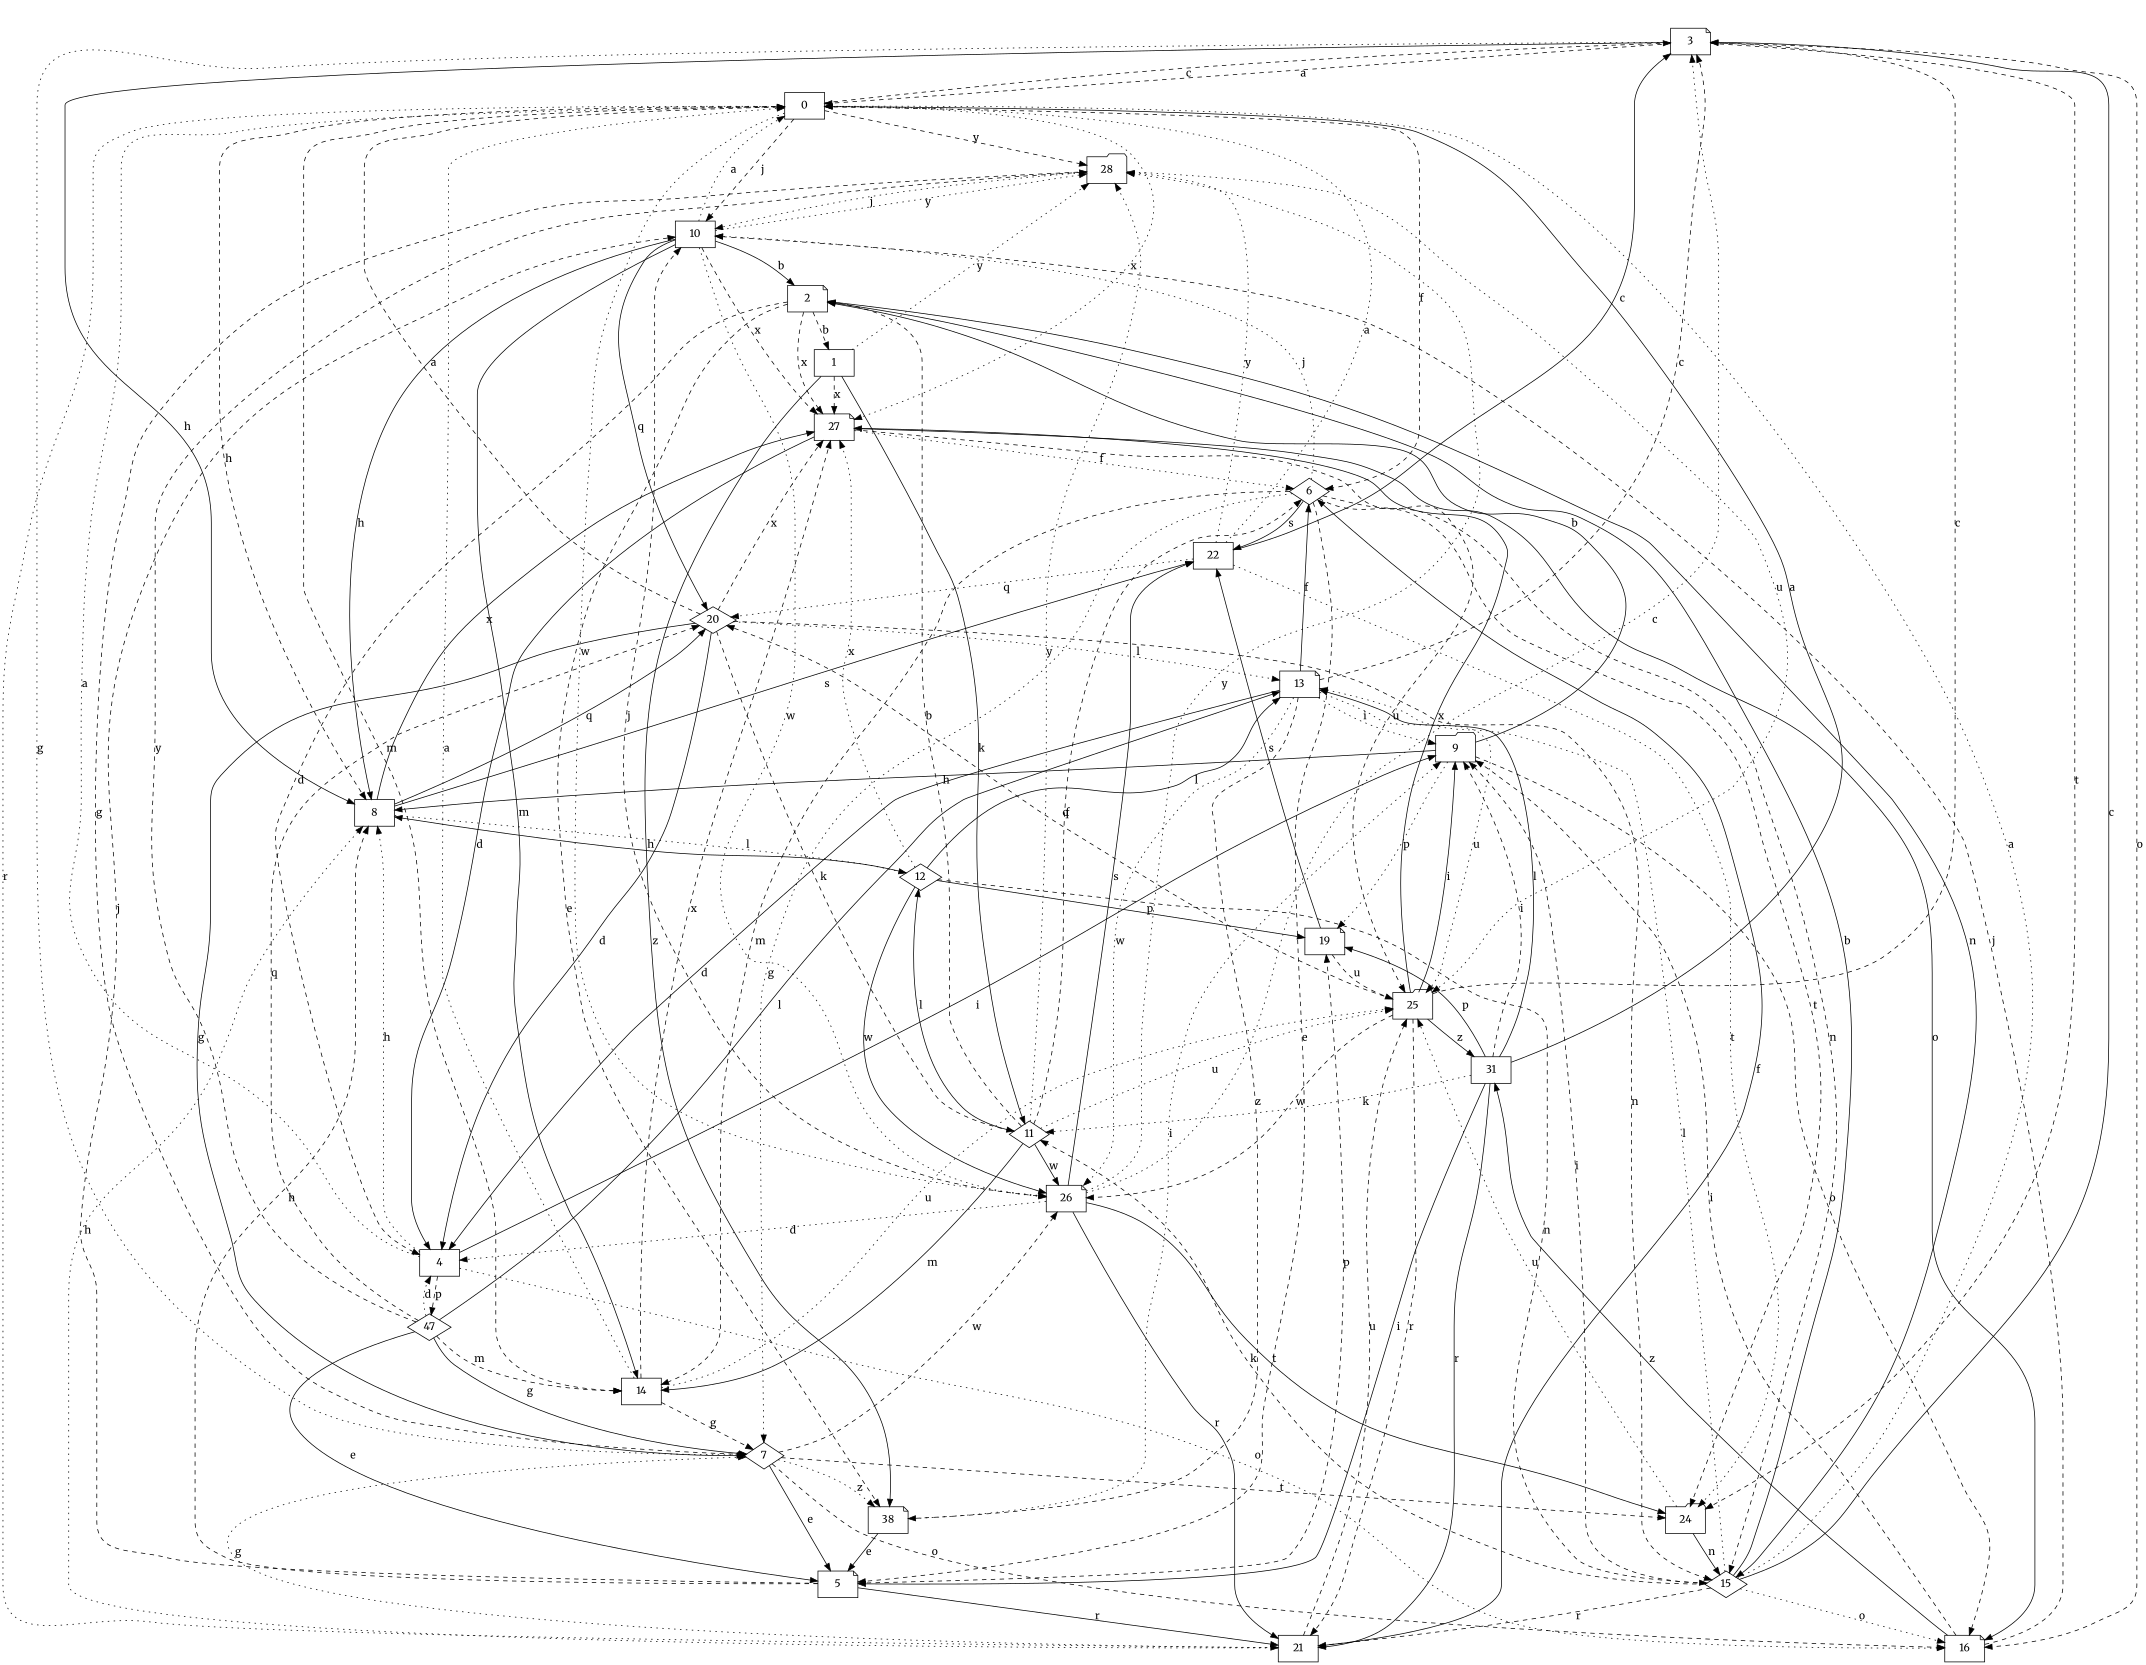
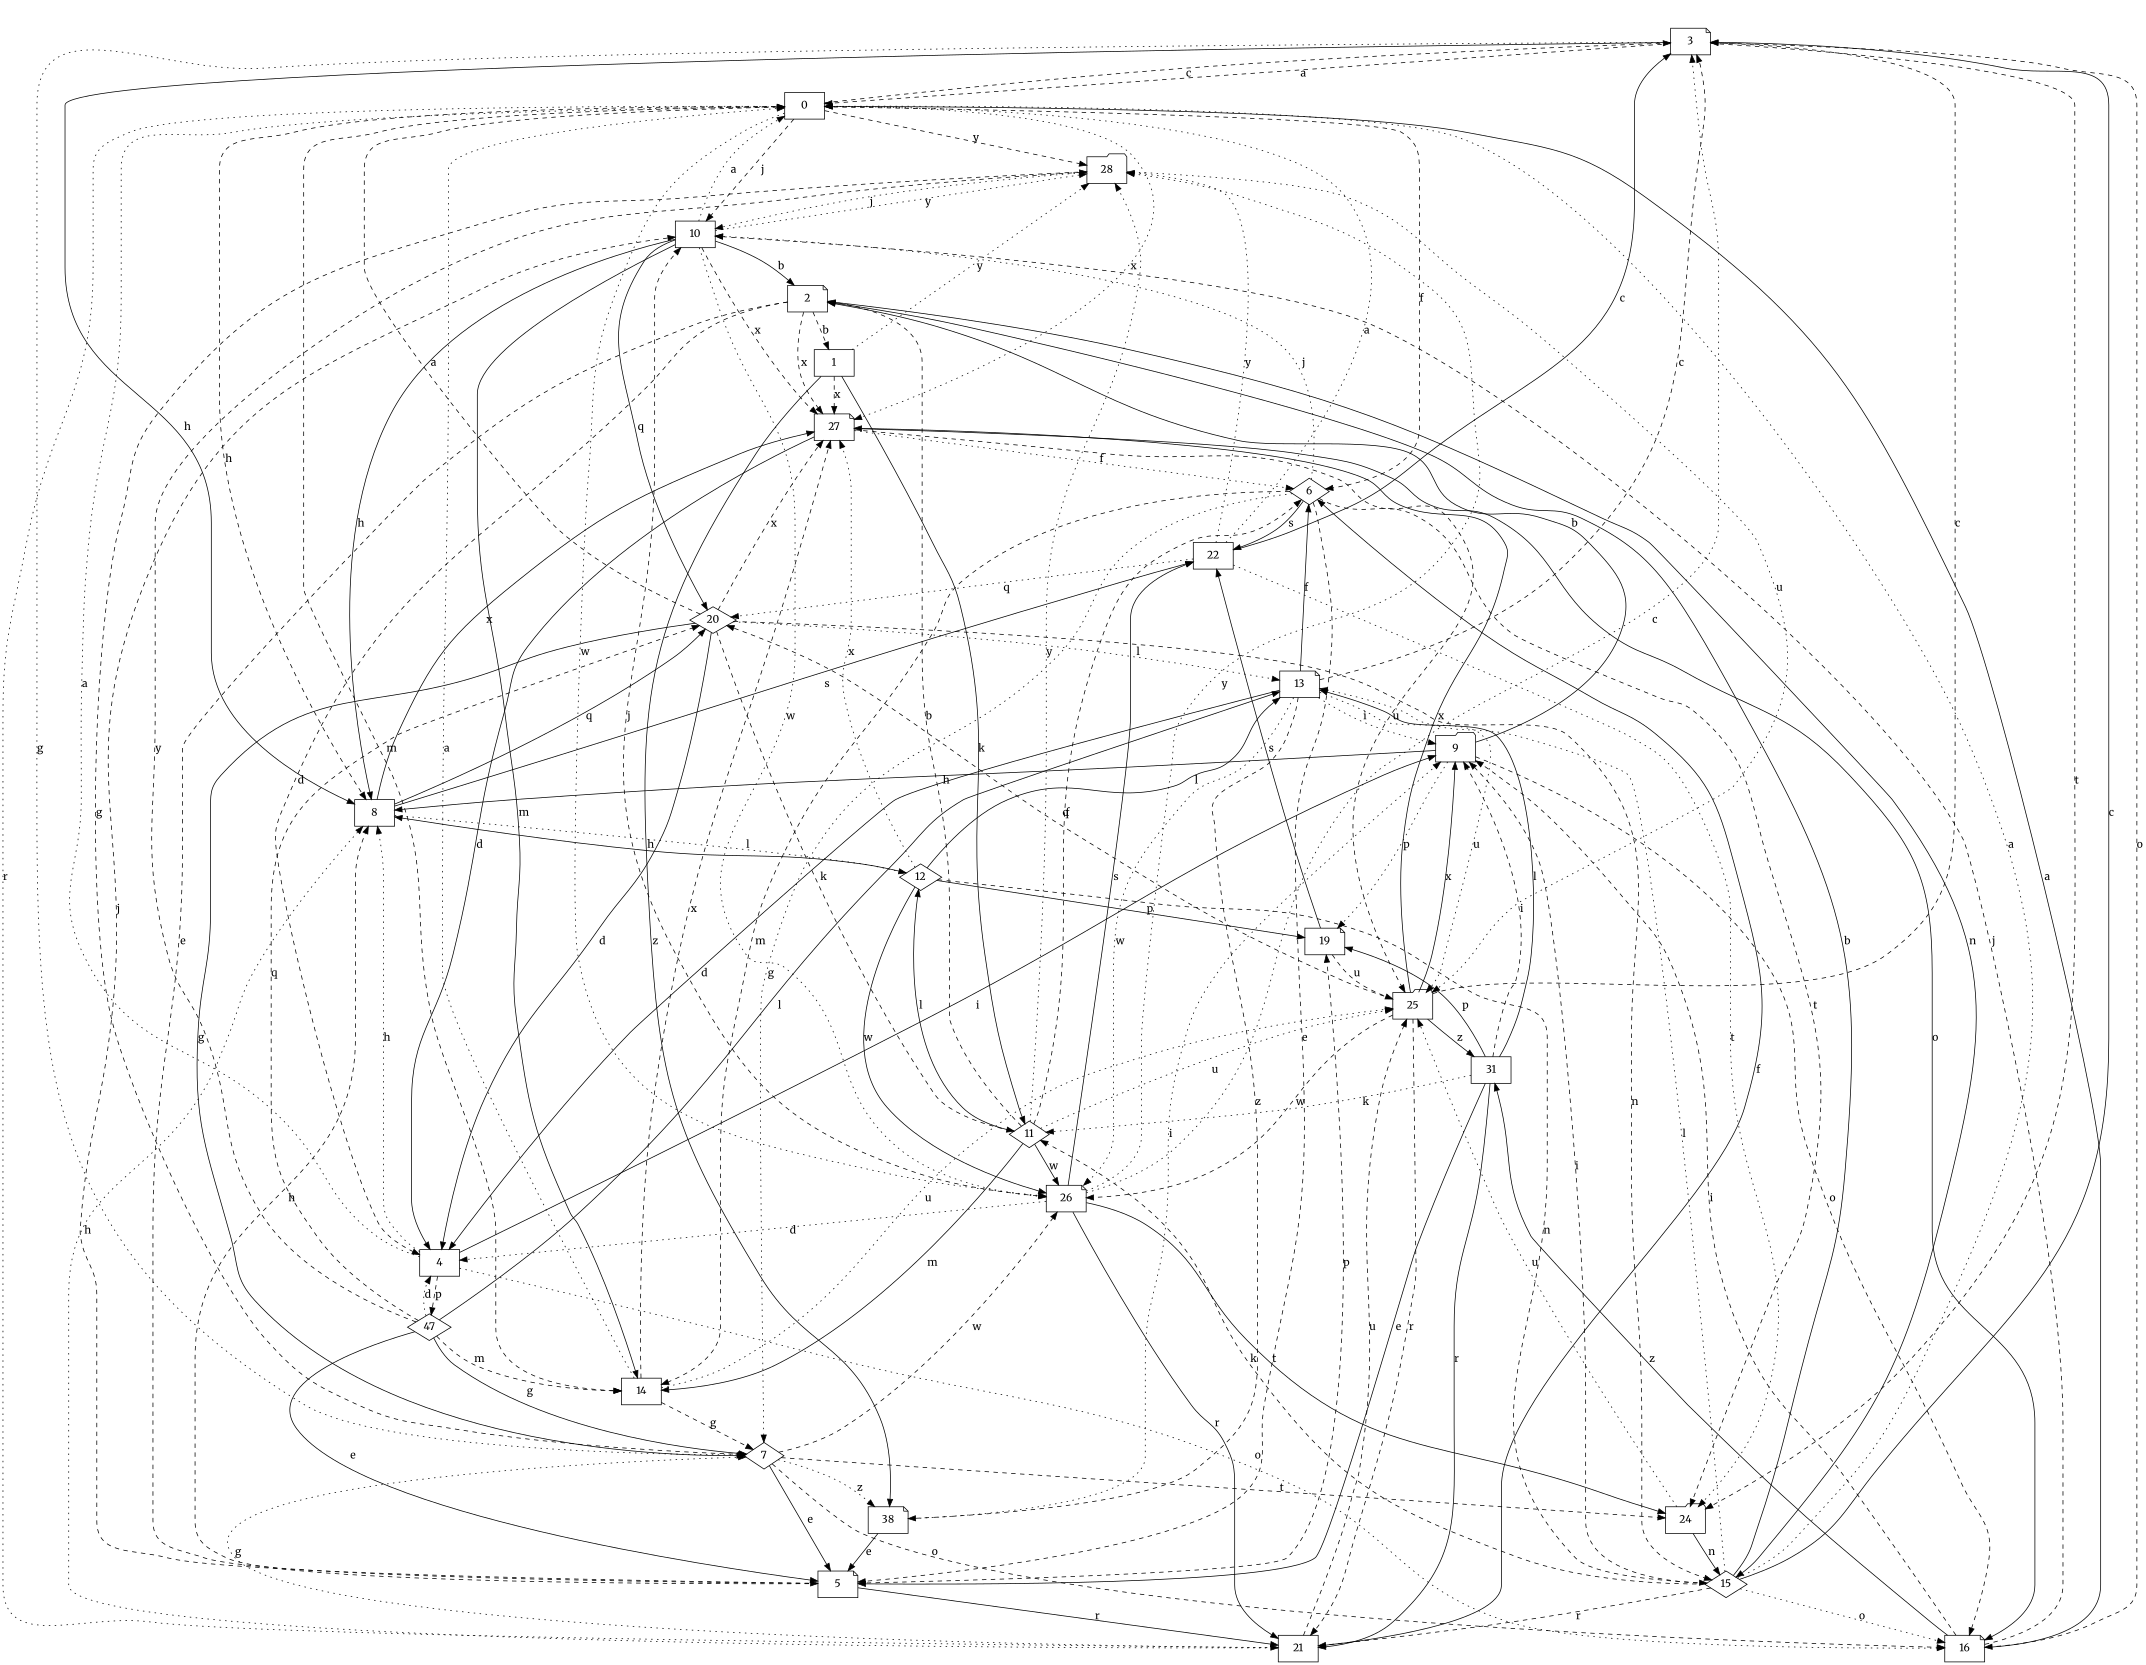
edge "31" -> "0": now "16" -> "0"
edge "25" -> "9": label "i" -> "x"
edge "6" -> "15": removed, label "n"
edge "2" -> "38": now "2" -> "5"
edge "31" -> "5": label "i" -> "e"
